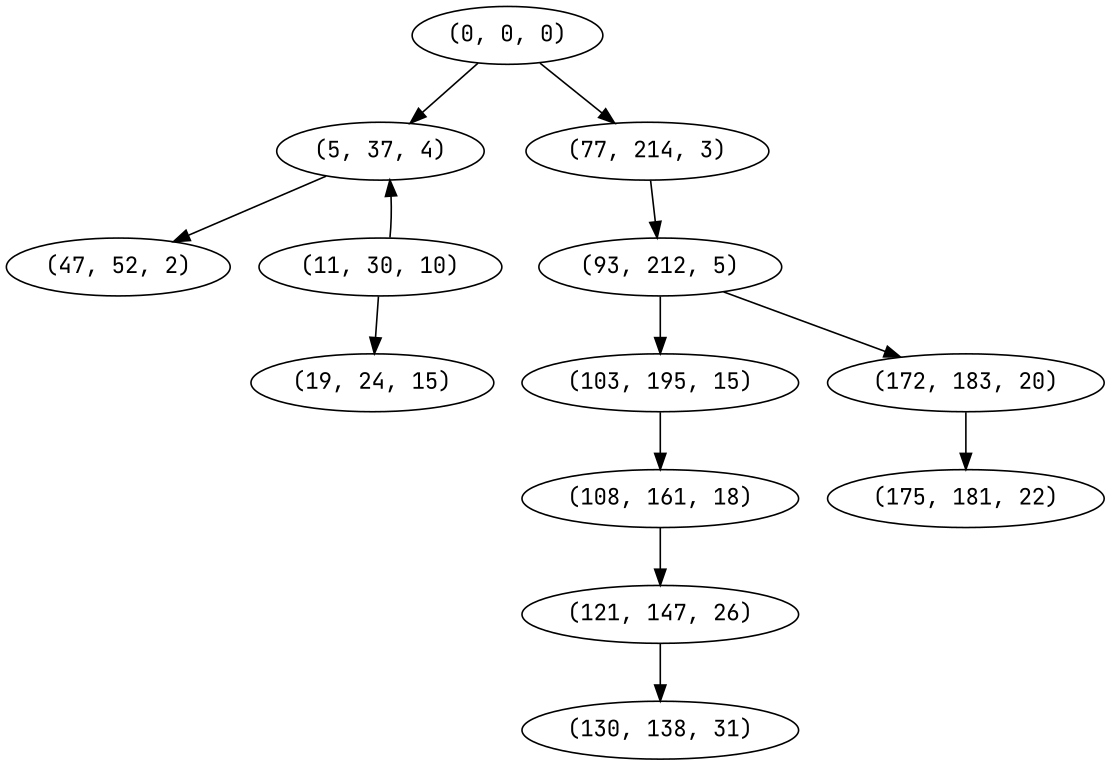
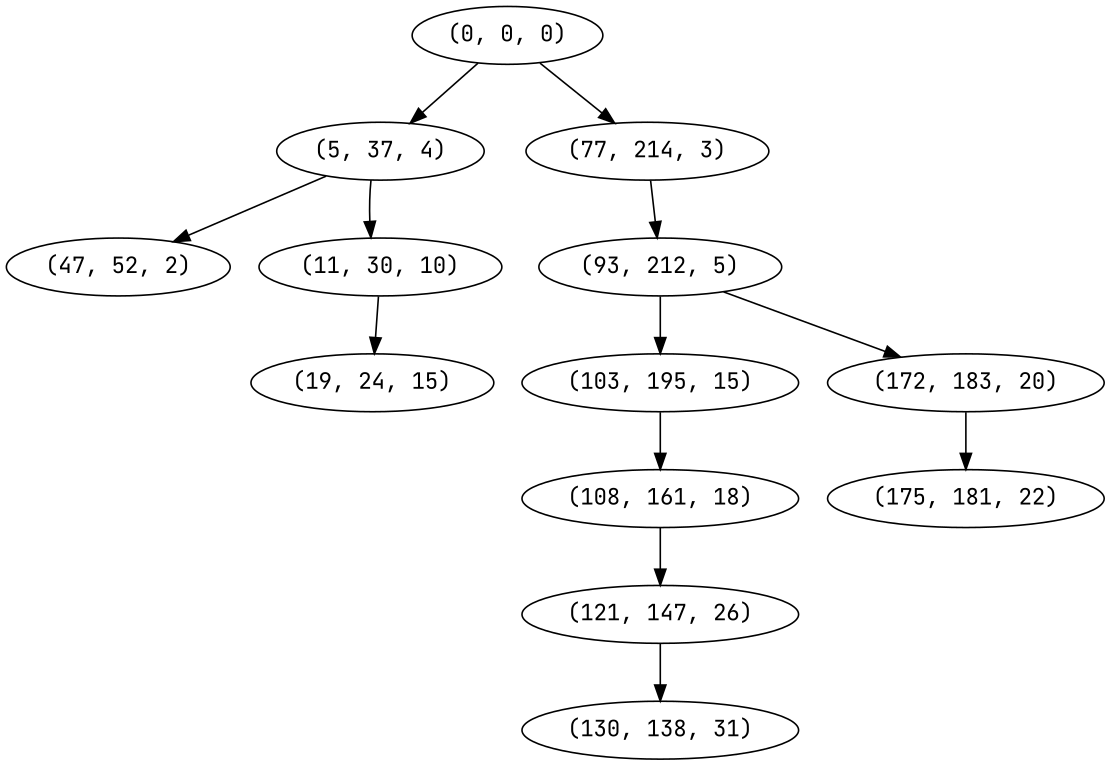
edge "(11, 30, 10)" -> "(5, 37, 4)": reversed
